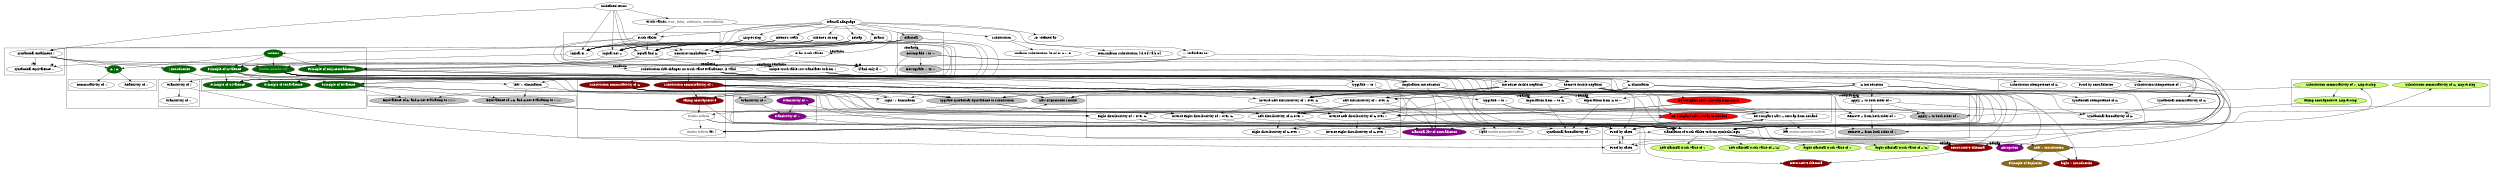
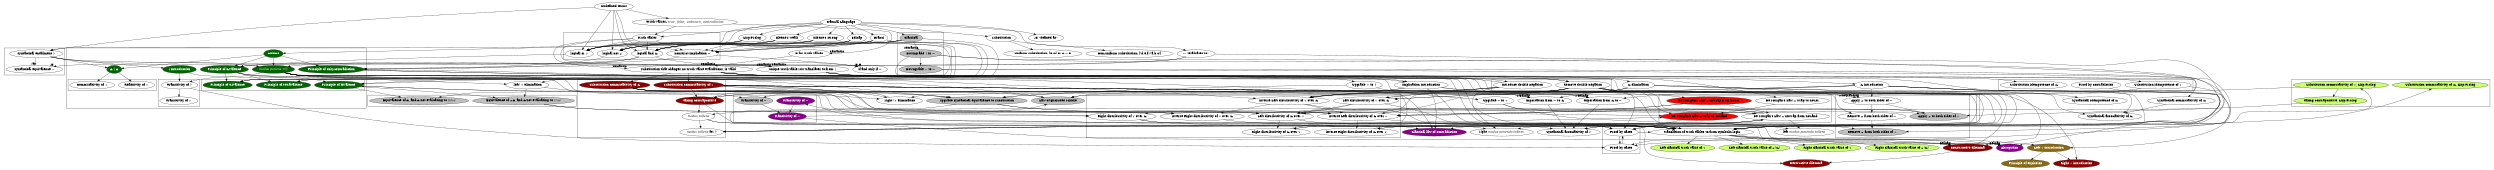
node "De Morgan's Law -- wrap to not-or": added
edge "Apply ~ to both sides of ⇔" -> "Syntactical associativity of &": now "& introduction" -> "Syntactical associativity of &"
